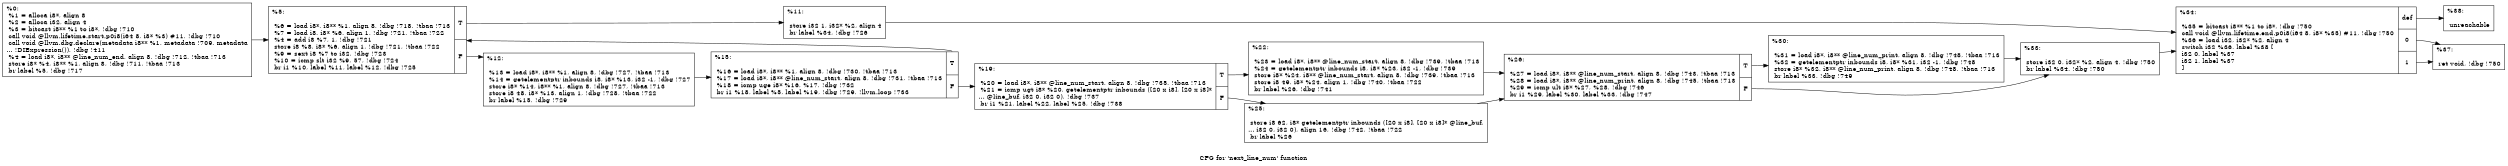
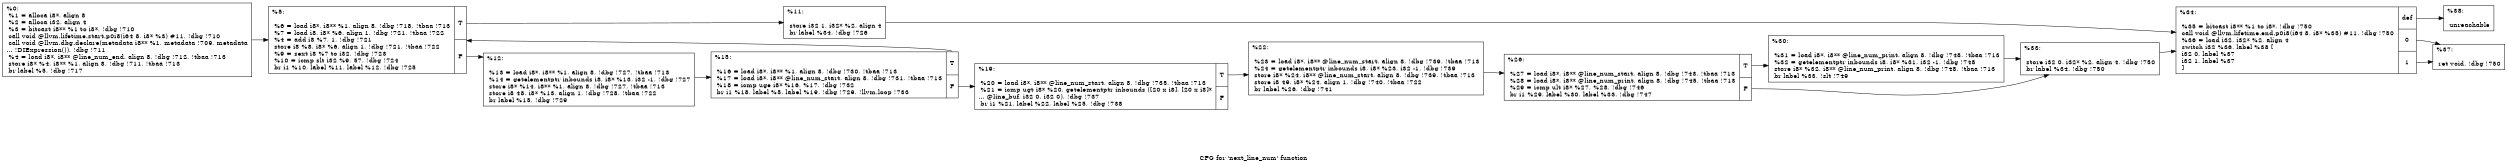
node "%0:": text "... !DIExpression()), !dbg !411" -> "... !DIExpression()), !dbg !711"
node "%30:": text "br label %33, !dbg !749" -> "br label %33, !slt !749"
node "%25:": removed
